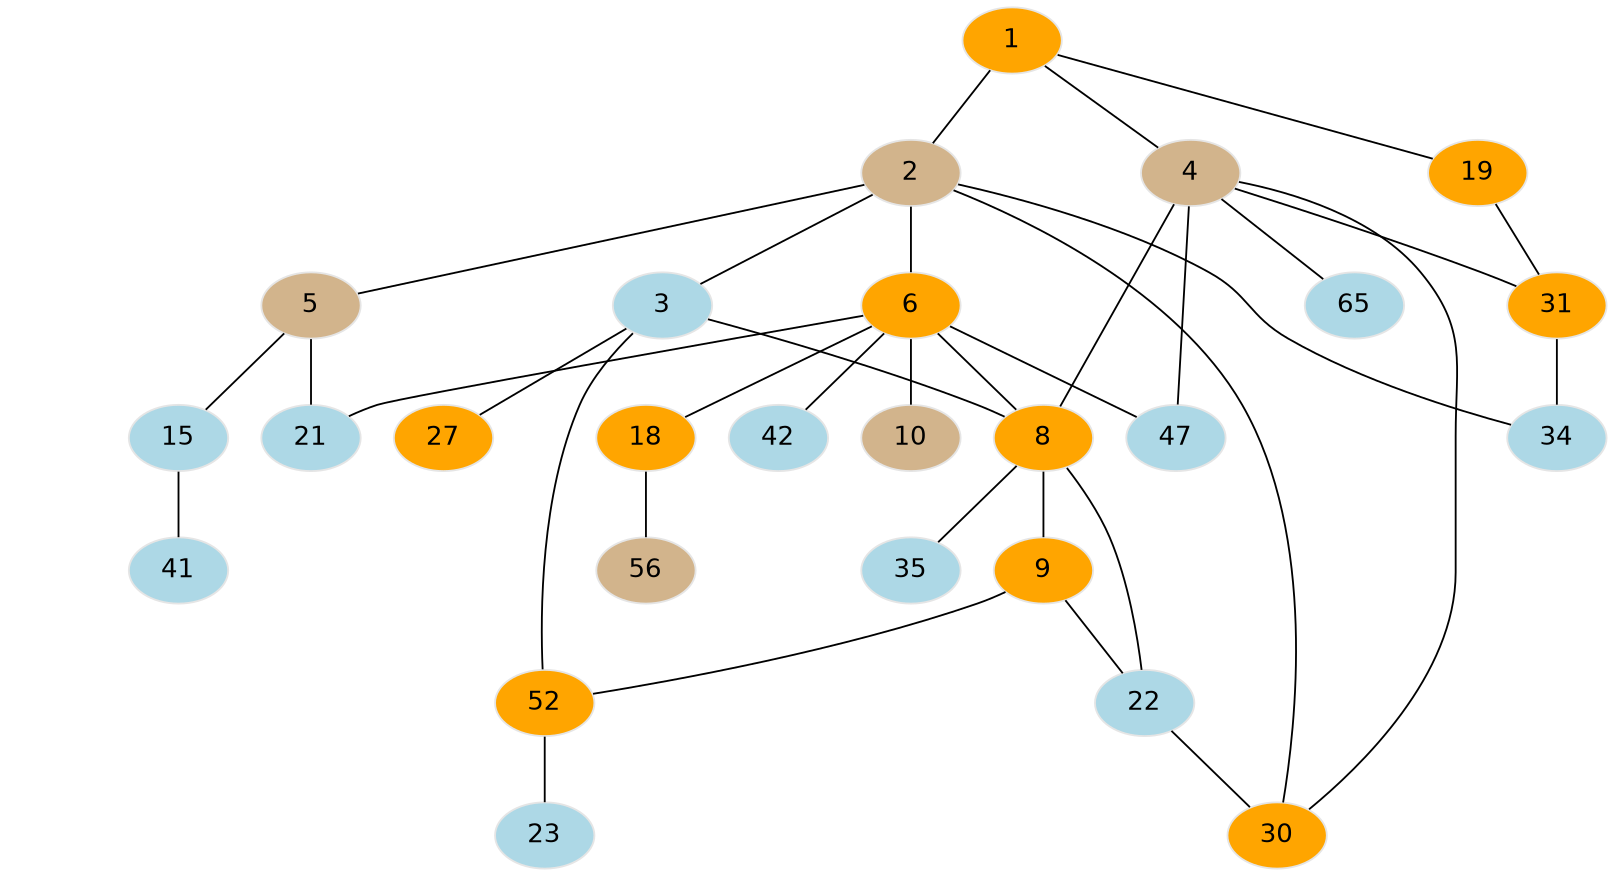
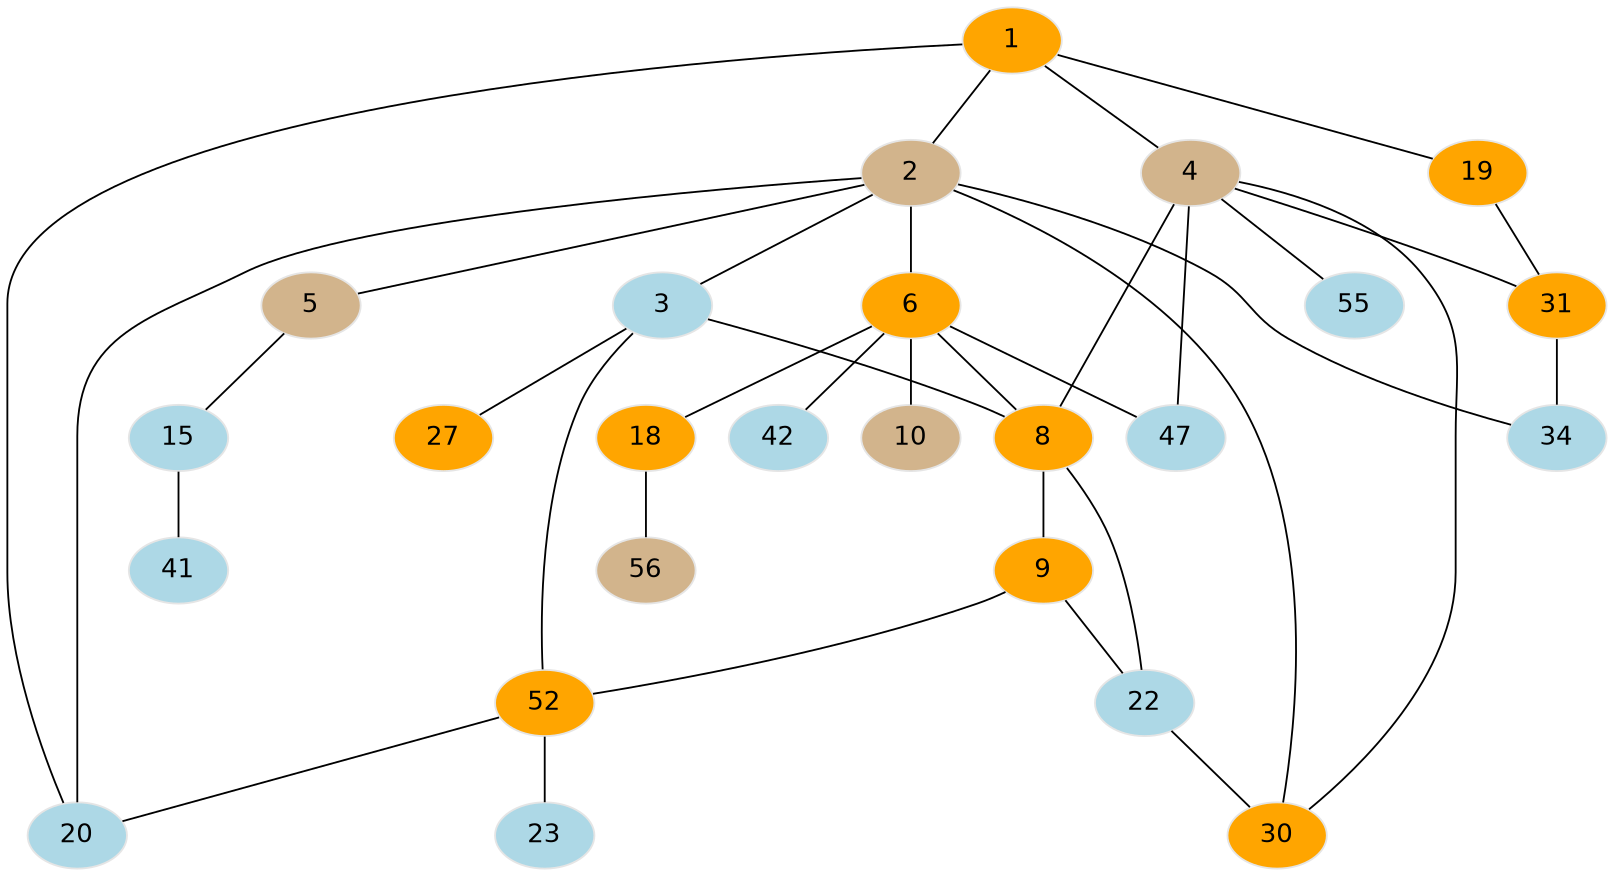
node "65": label "65" -> "55"
node "21": removed
node "35": removed
node "20": added
